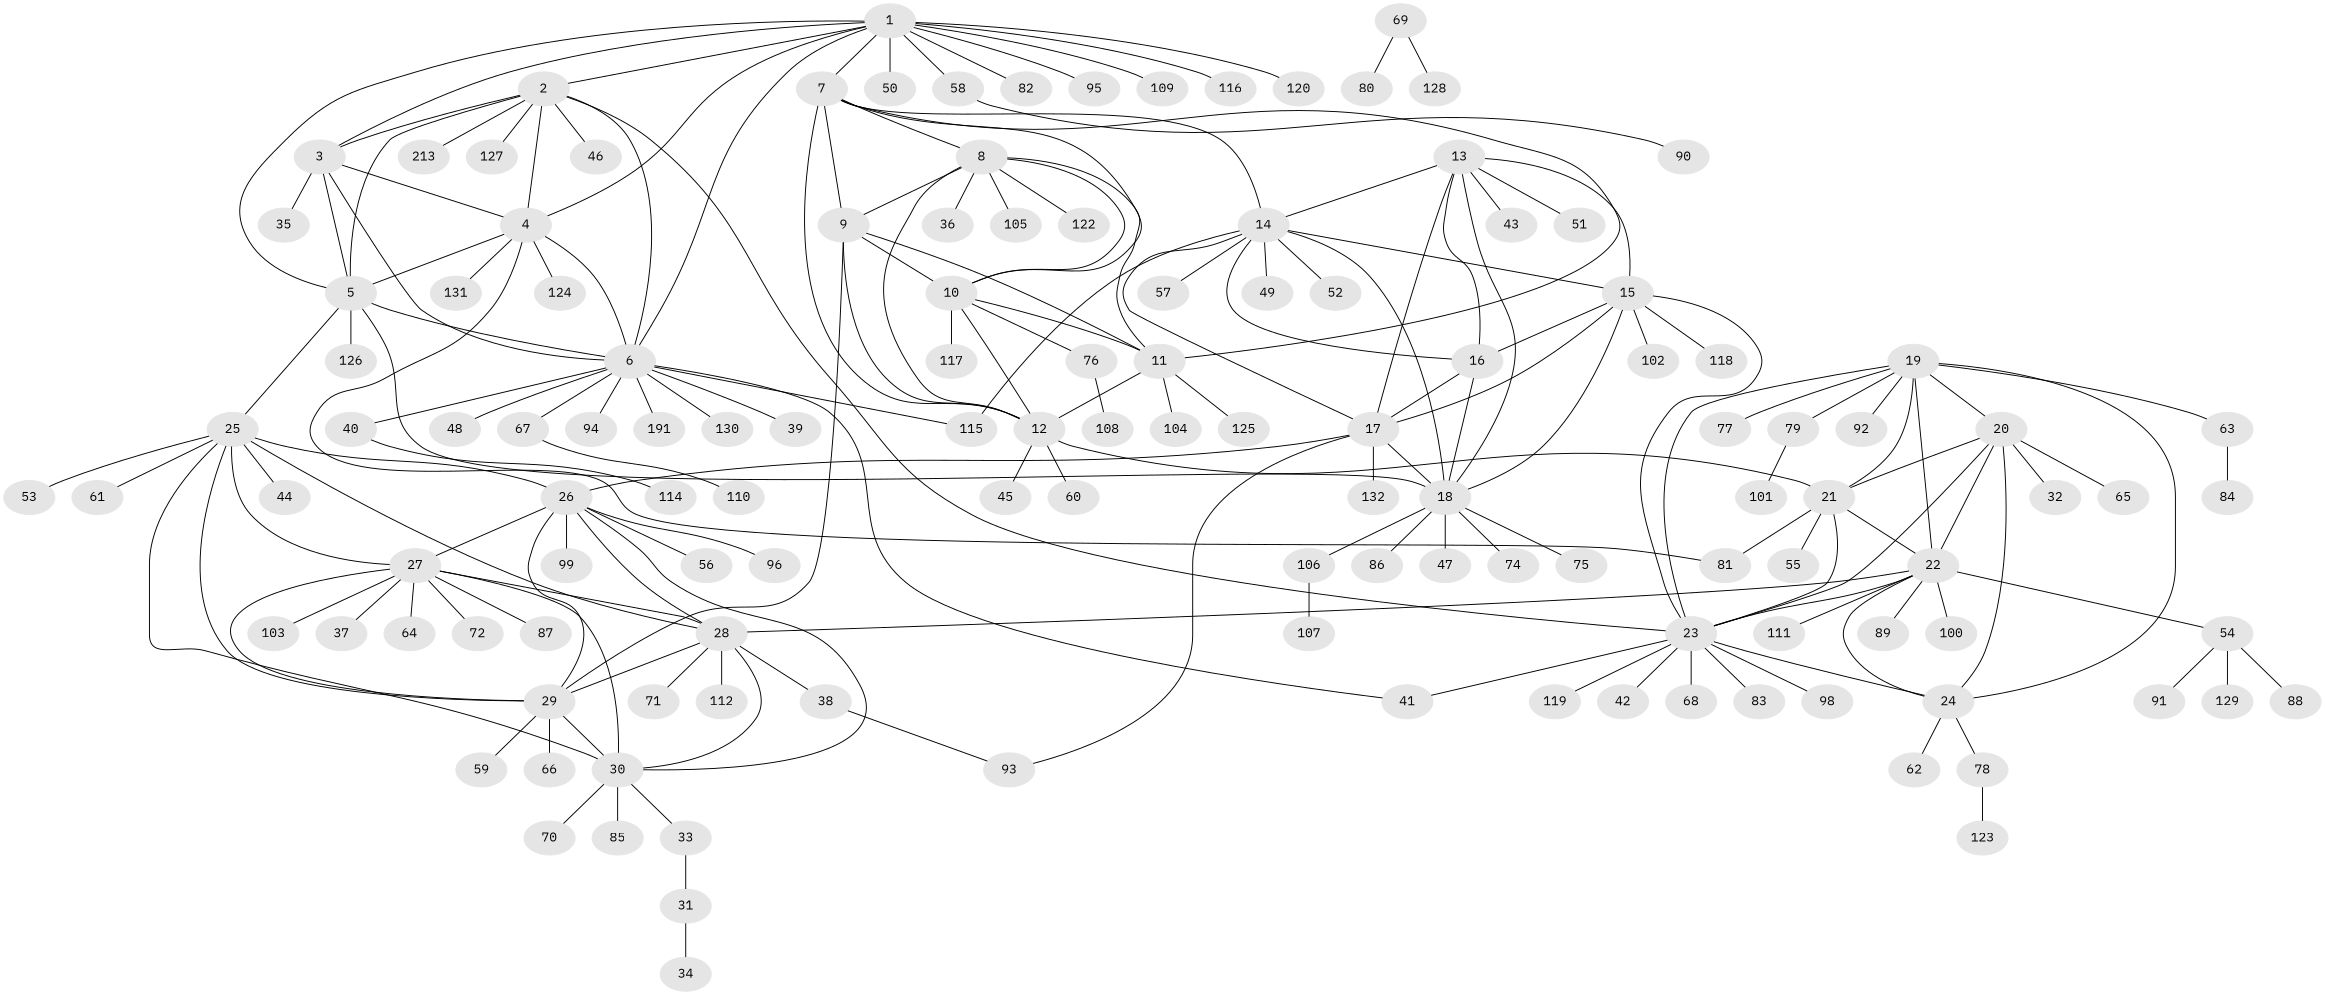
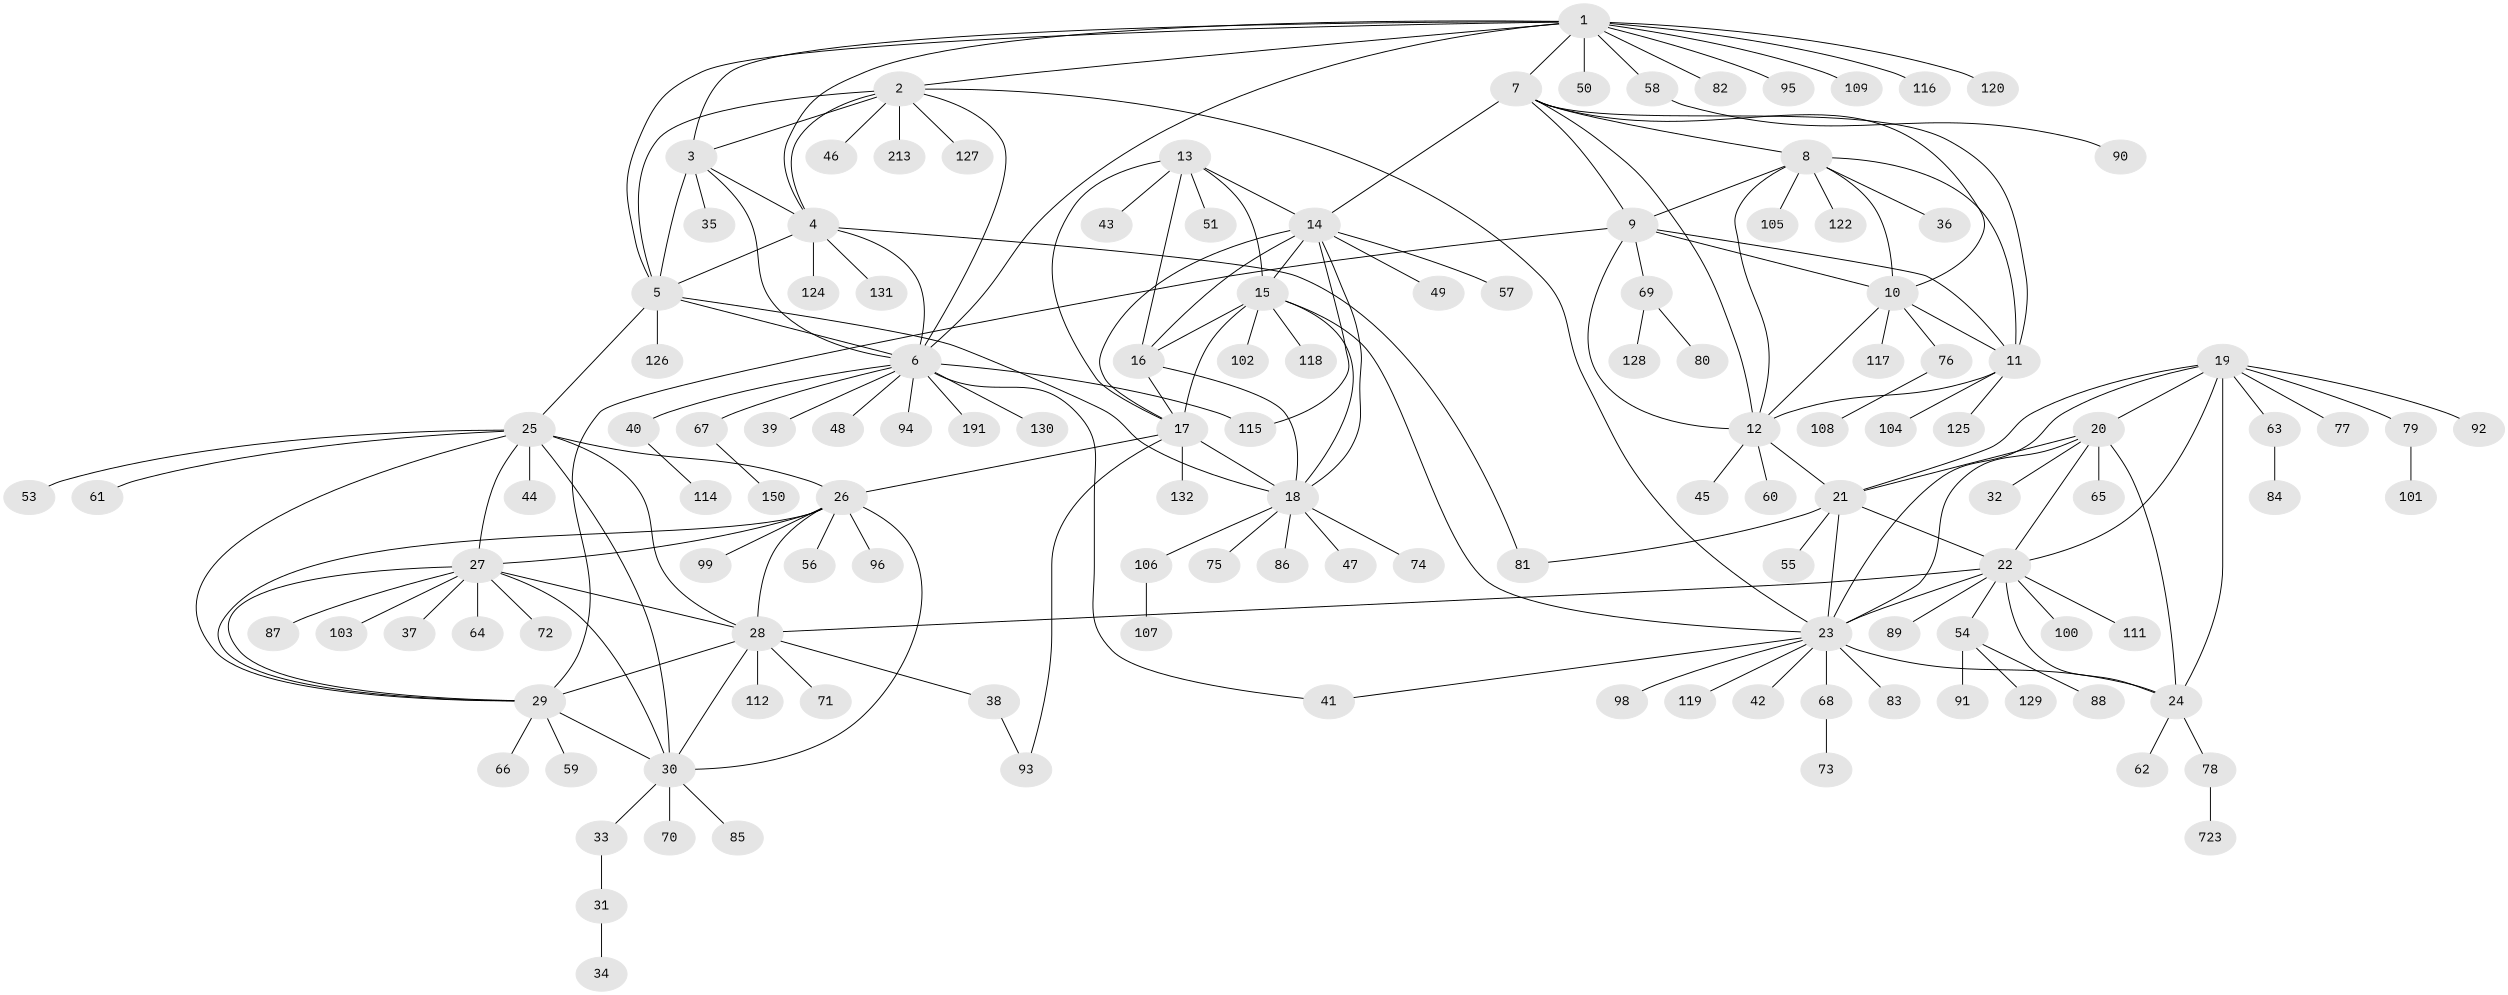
edge "9" -- "69": added
node "52": removed
edge "13" -- "18": removed
node "110": label "110" -> "150"
node "73": added
node "123": label "123" -> "723"
